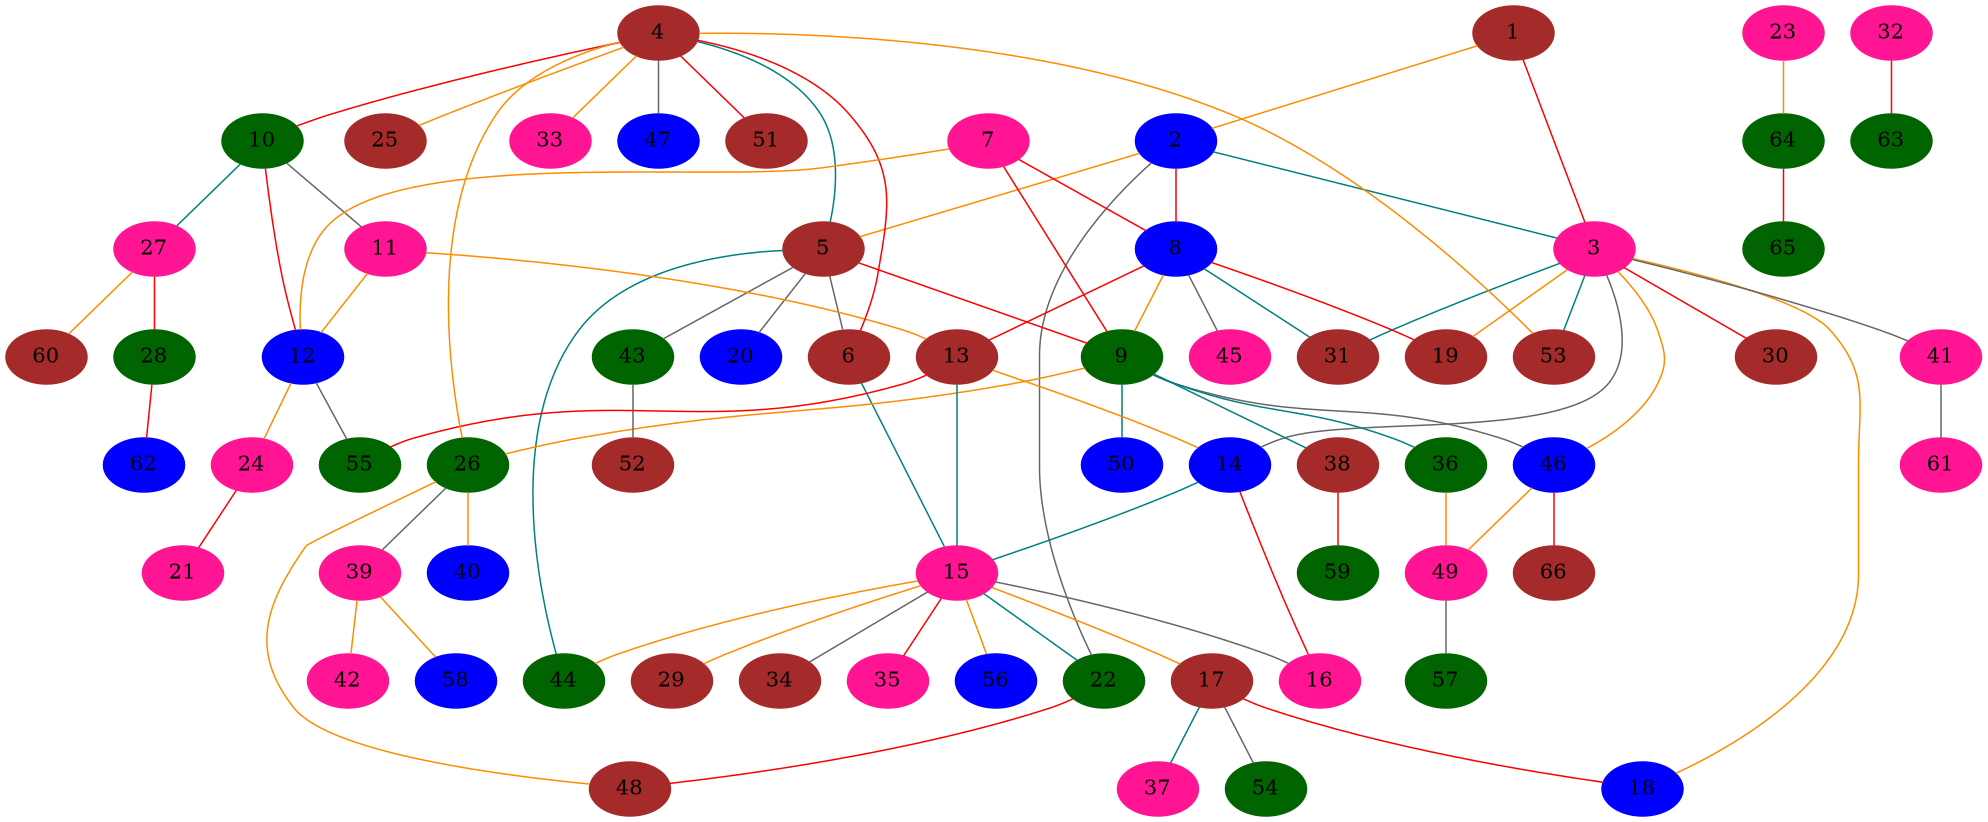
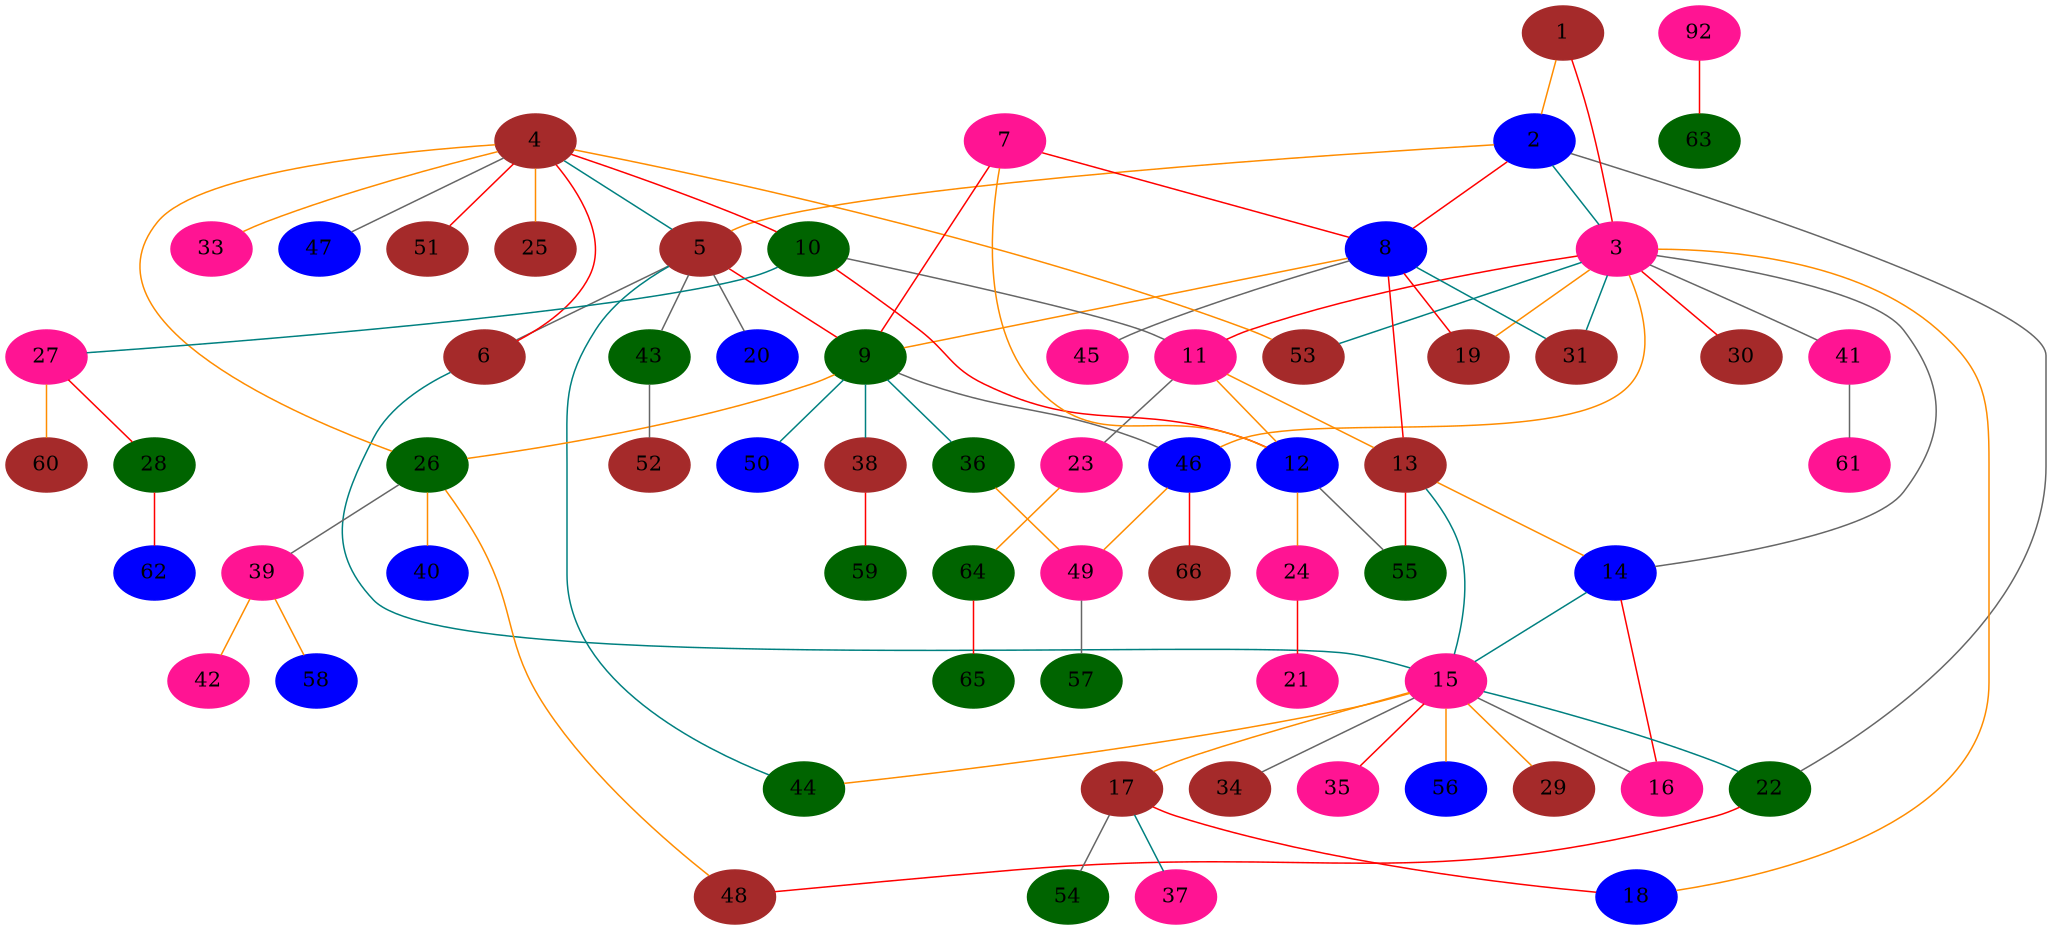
node "32": label "32" -> "92"
edge "3" -- "11": added
edge "11" -- "23": added
